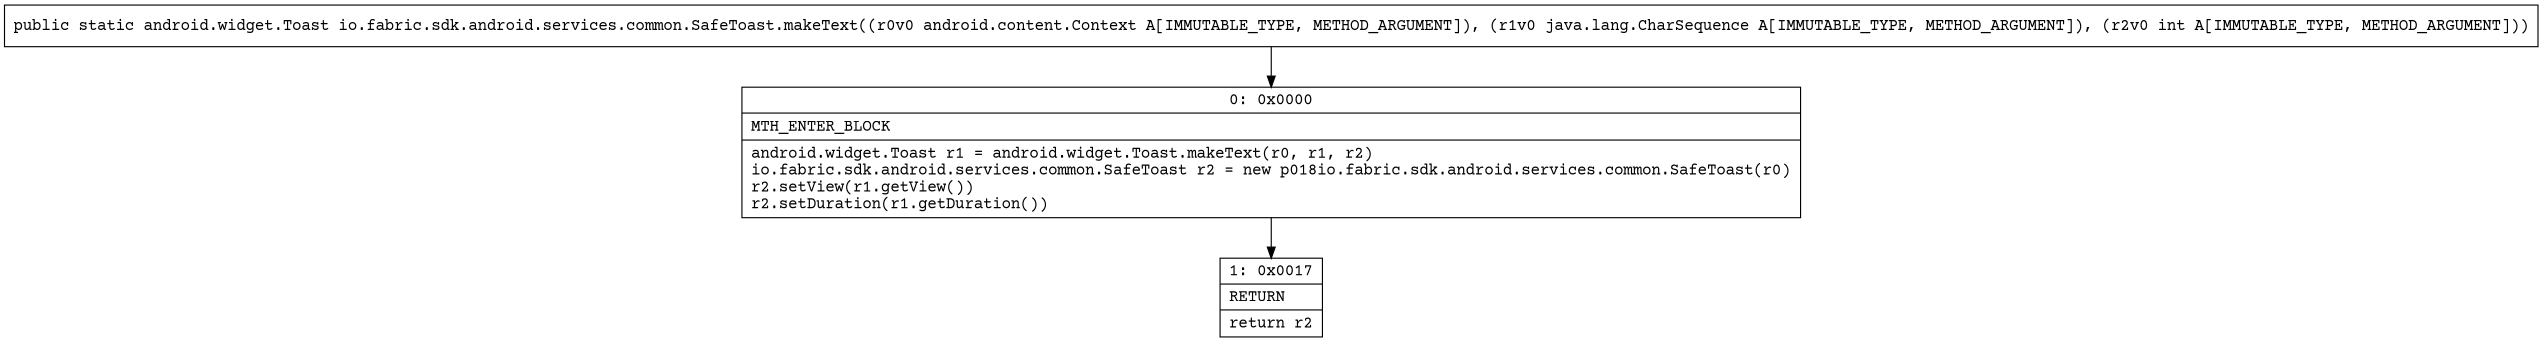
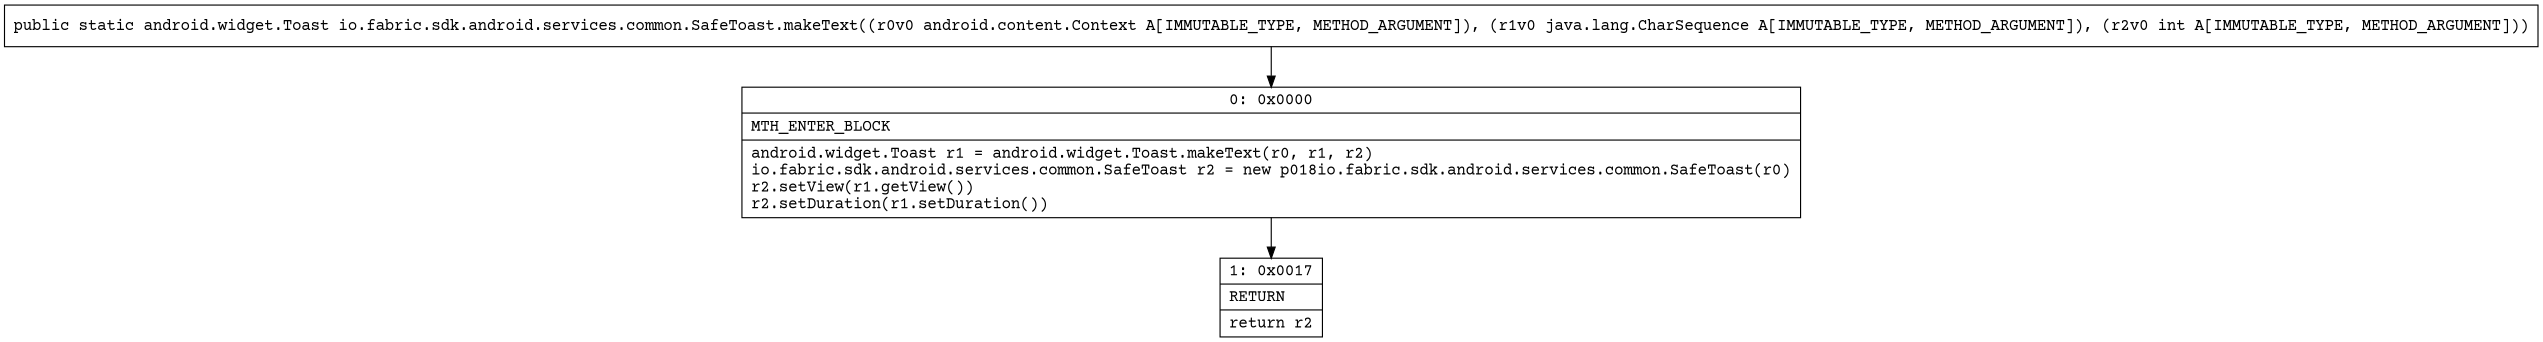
node "0: 0x0000": text "r2.setDuration(r1.getDuration())" -> "r2.setDuration(r1.setDuration())"
